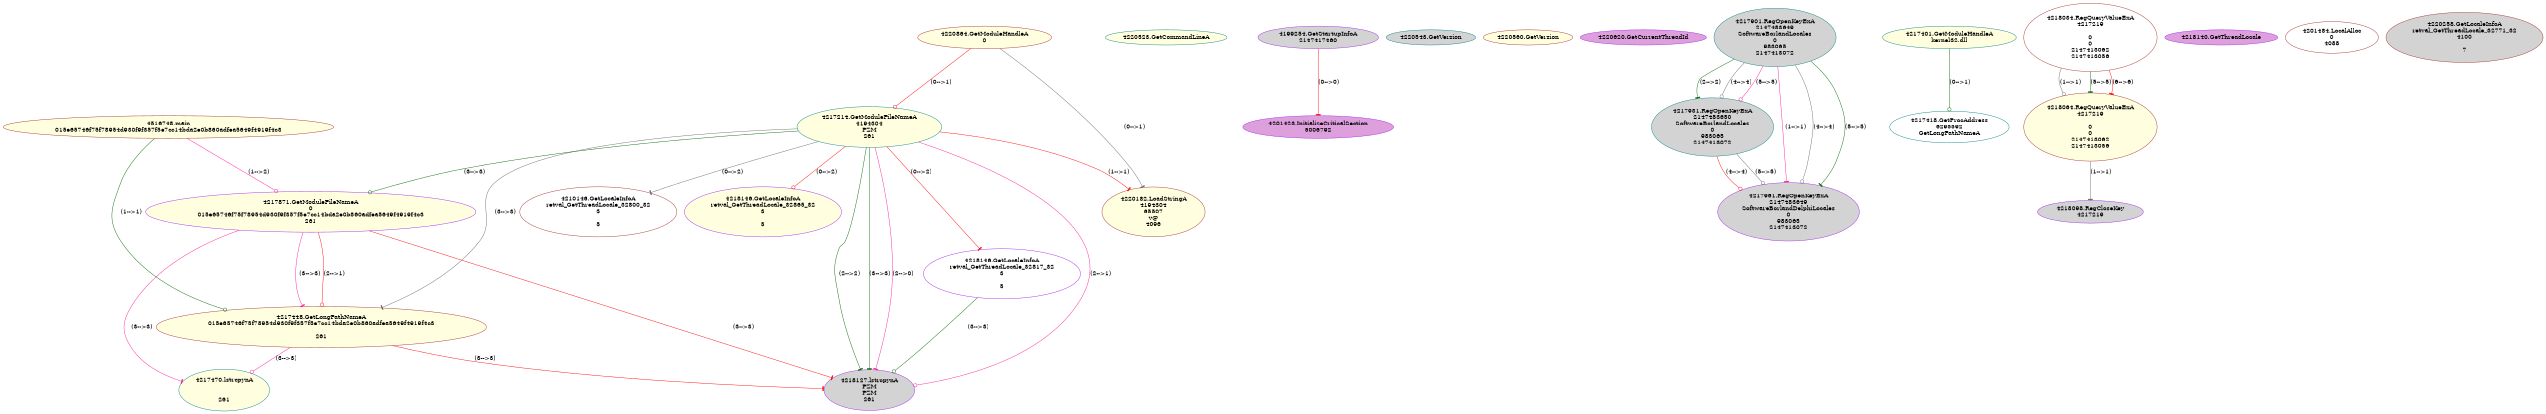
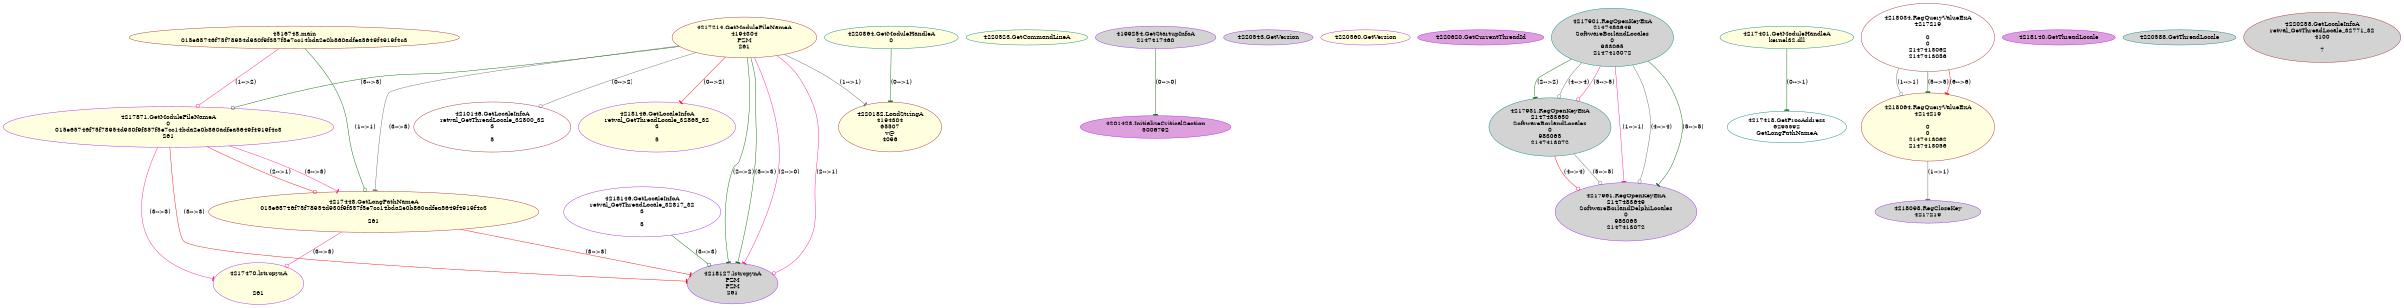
node "4220864.GetModuleHandleA 0": color brown -> teal
node "4220543.GetVersion": color teal -> purple
node "4220560.GetVersion": color brown -> purple
node "4220588.GetThreadLocale": added
node "4201484.LocalAlloc 0 4088": removed
edge "4220864.GetModuleHandleA 0" -> "4217214.GetModuleFileNameA 4194304 PZM 261": removed, label "(0-->1)"
edge "4217401.GetModuleHandleA kernel32.dll" -> "4217418.GetProcAddress 6295592 GetLongPathNameA": arrowhead odot -> tee
edge "4199254.GetStartupInfoA 2147417460" -> "4201423.InitializeCriticalSection 5006792": color red -> darkgreen
edge "4220864.GetModuleHandleA 0" -> "4220182.LoadStringA 4194304 65507 v@ 4096": color gray40 -> darkgreen
node "4217214.GetModuleFileNameA 4194304 PZM 261": color teal -> brown
node "4218064.RegQueryValueExA 4217219 0 0 2147413062 2147413056": label "4218064.RegQueryValueExA 4217219 0 0 2147413062 2147413056" -> "4218064.RegQueryValueExA 4214219 0 0 2147413062 2147413056"
edge "4217214.GetModuleFileNameA 4194304 PZM 261" -> "4220182.LoadStringA 4194304 65507 v@ 4096": color red -> gray40
edge "4217214.GetModuleFileNameA 4194304 PZM 261" -> "4210146.GetLocaleInfoA retval_GetThreadLocale_32800_32 3 5": arrowhead tee -> odot
edge "4217214.GetModuleFileNameA 4194304 PZM 261" -> "4218146.GetLocaleInfoA retval_GetThreadLocale_32865_32 3 5": arrowhead odot -> tee
edge "4217214.GetModuleFileNameA 4194304 PZM 261" -> "4218146.GetLocaleInfoA retval_GetThreadLocale_32817_32 3 5": removed, label "(0-->2)"
node "4217470.lstrcpynA 261": color teal -> purple
